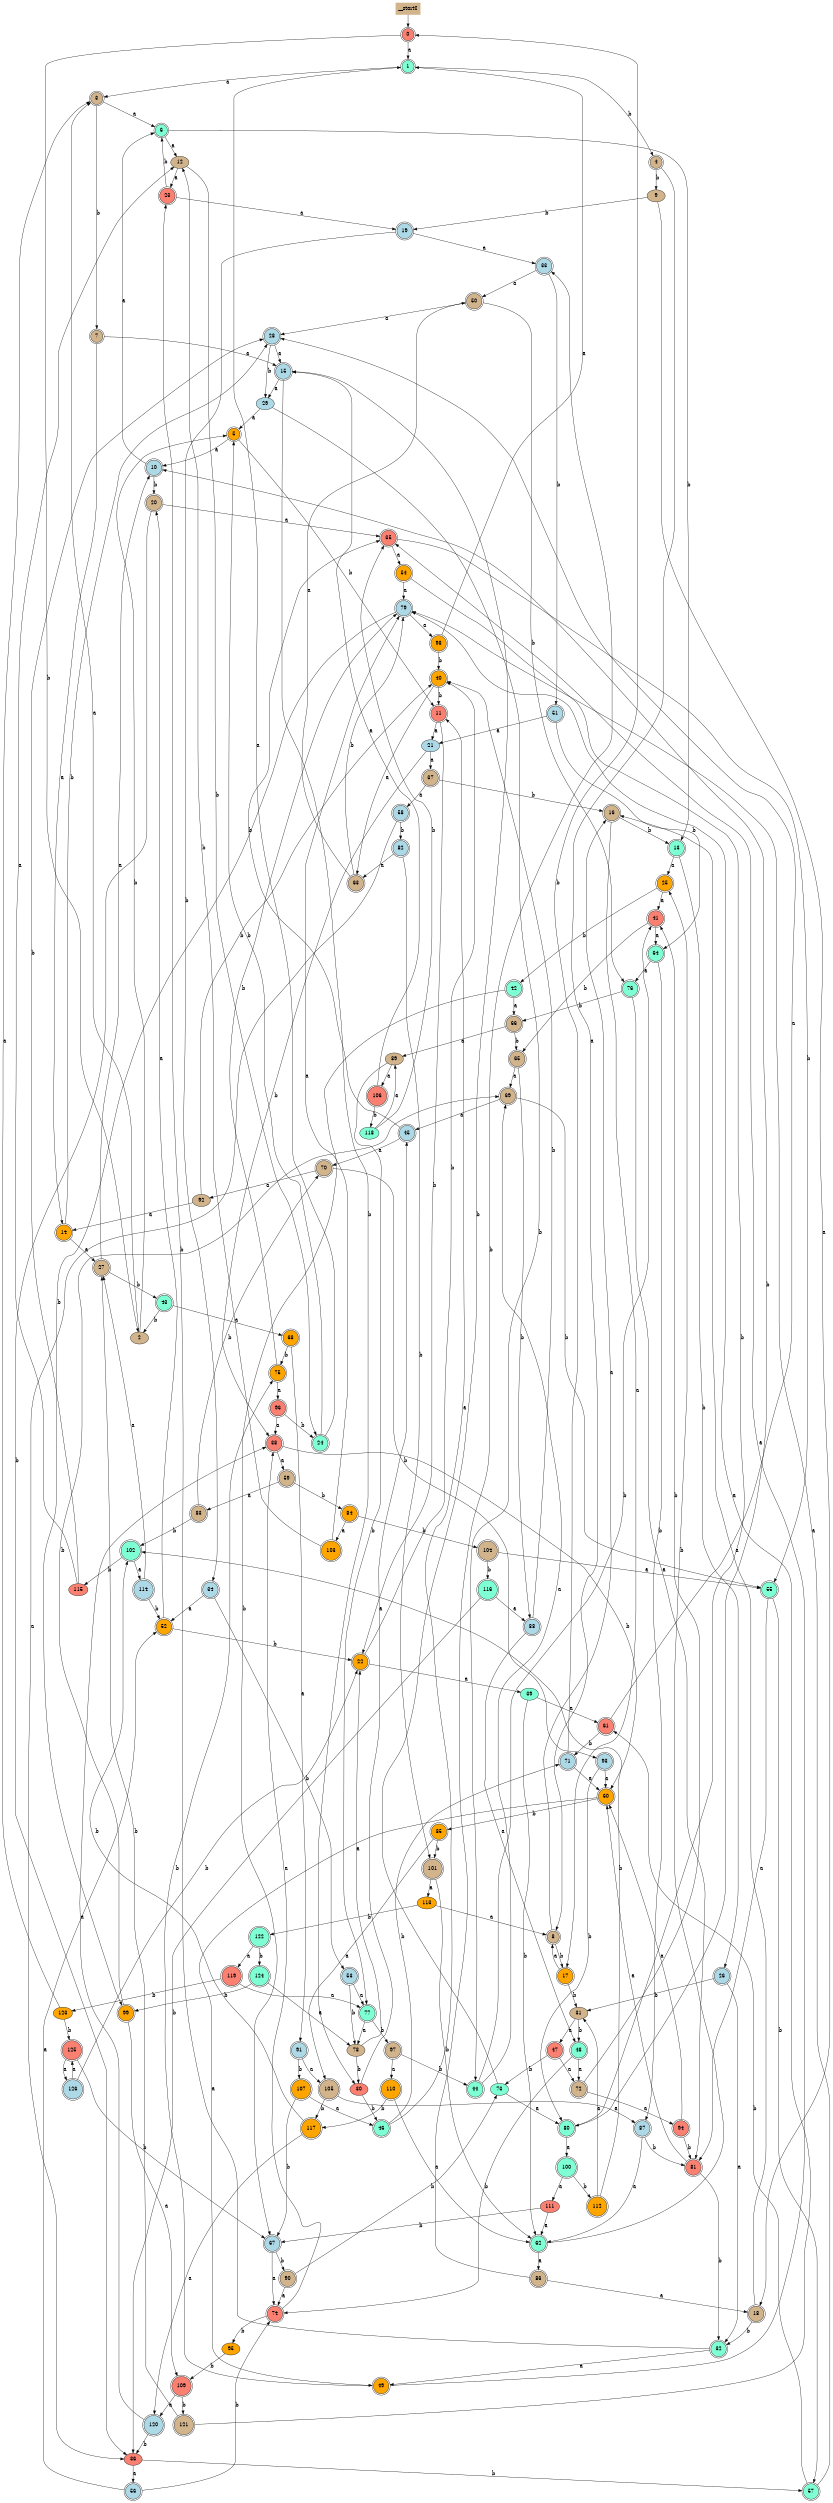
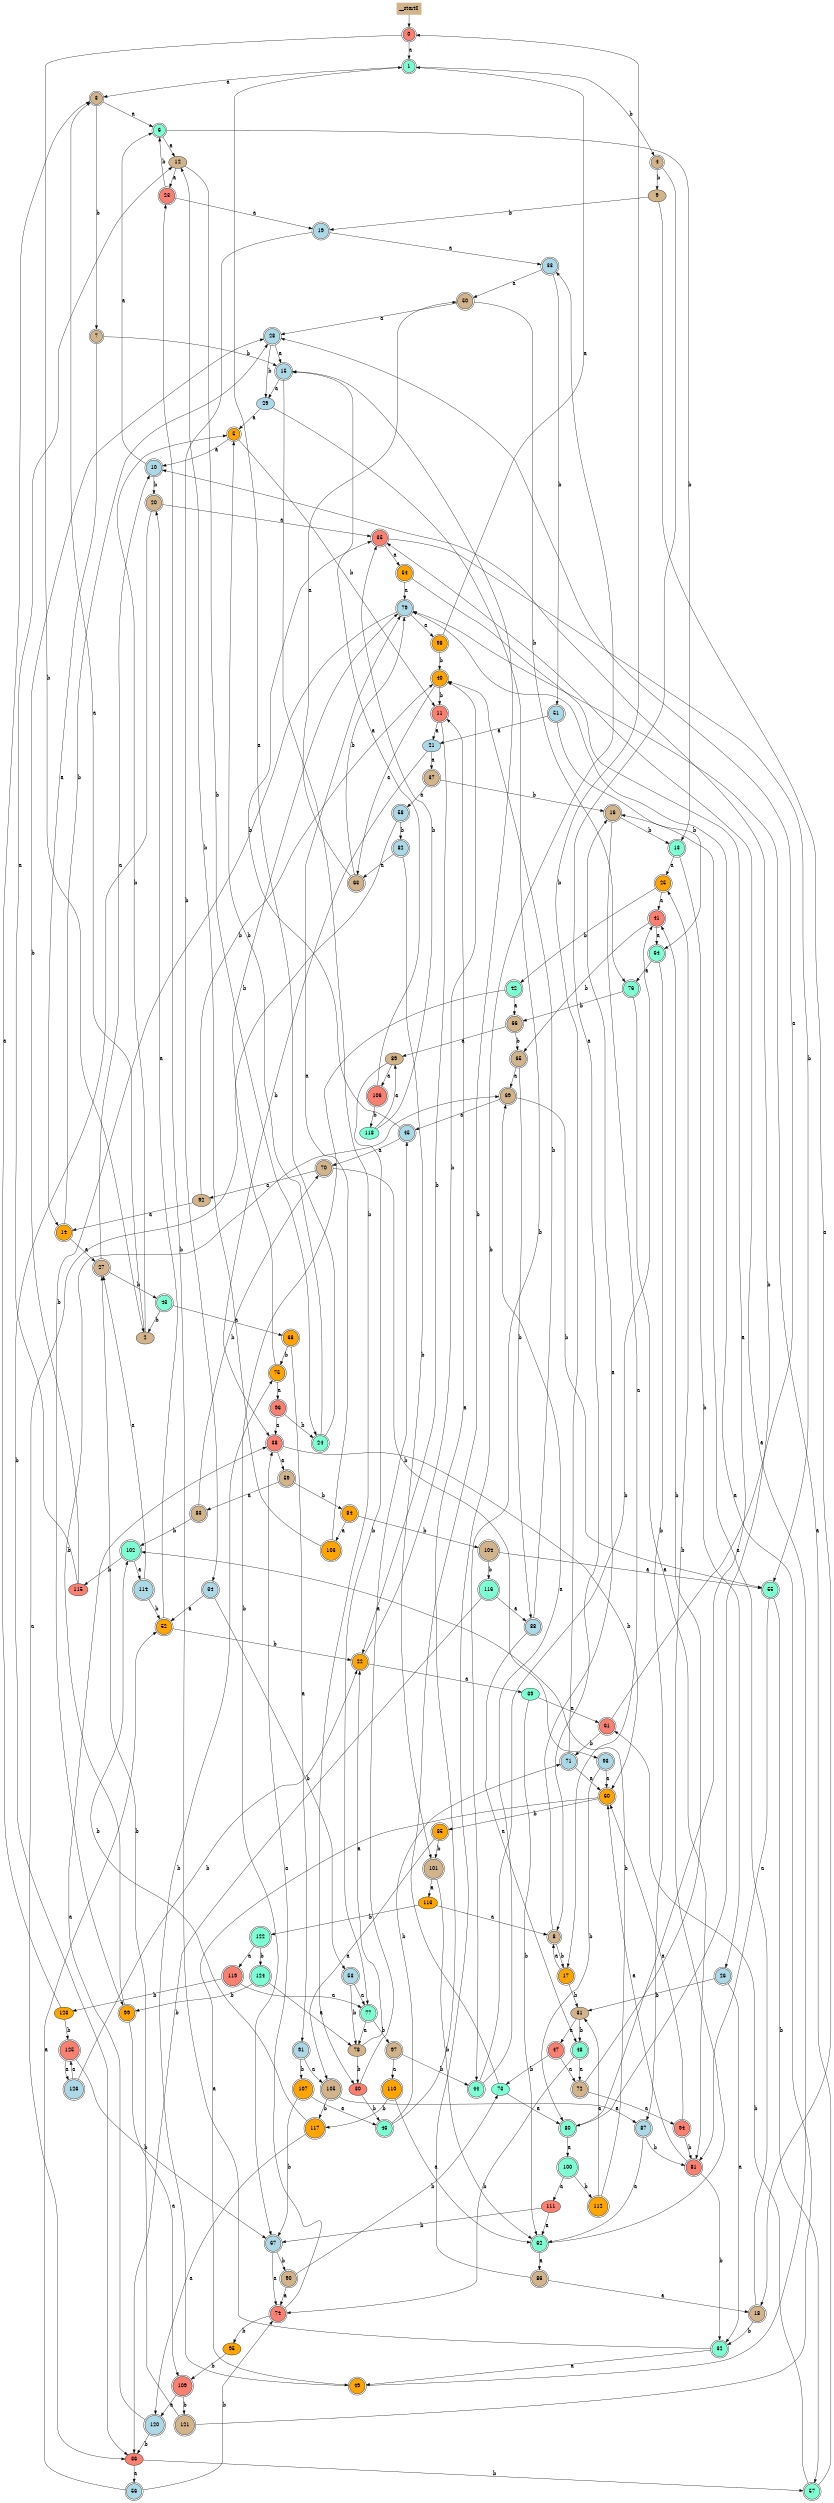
edge "7" -> "15": label "a" -> "b"
edge "54" -> "80": label "b" -> "a"
